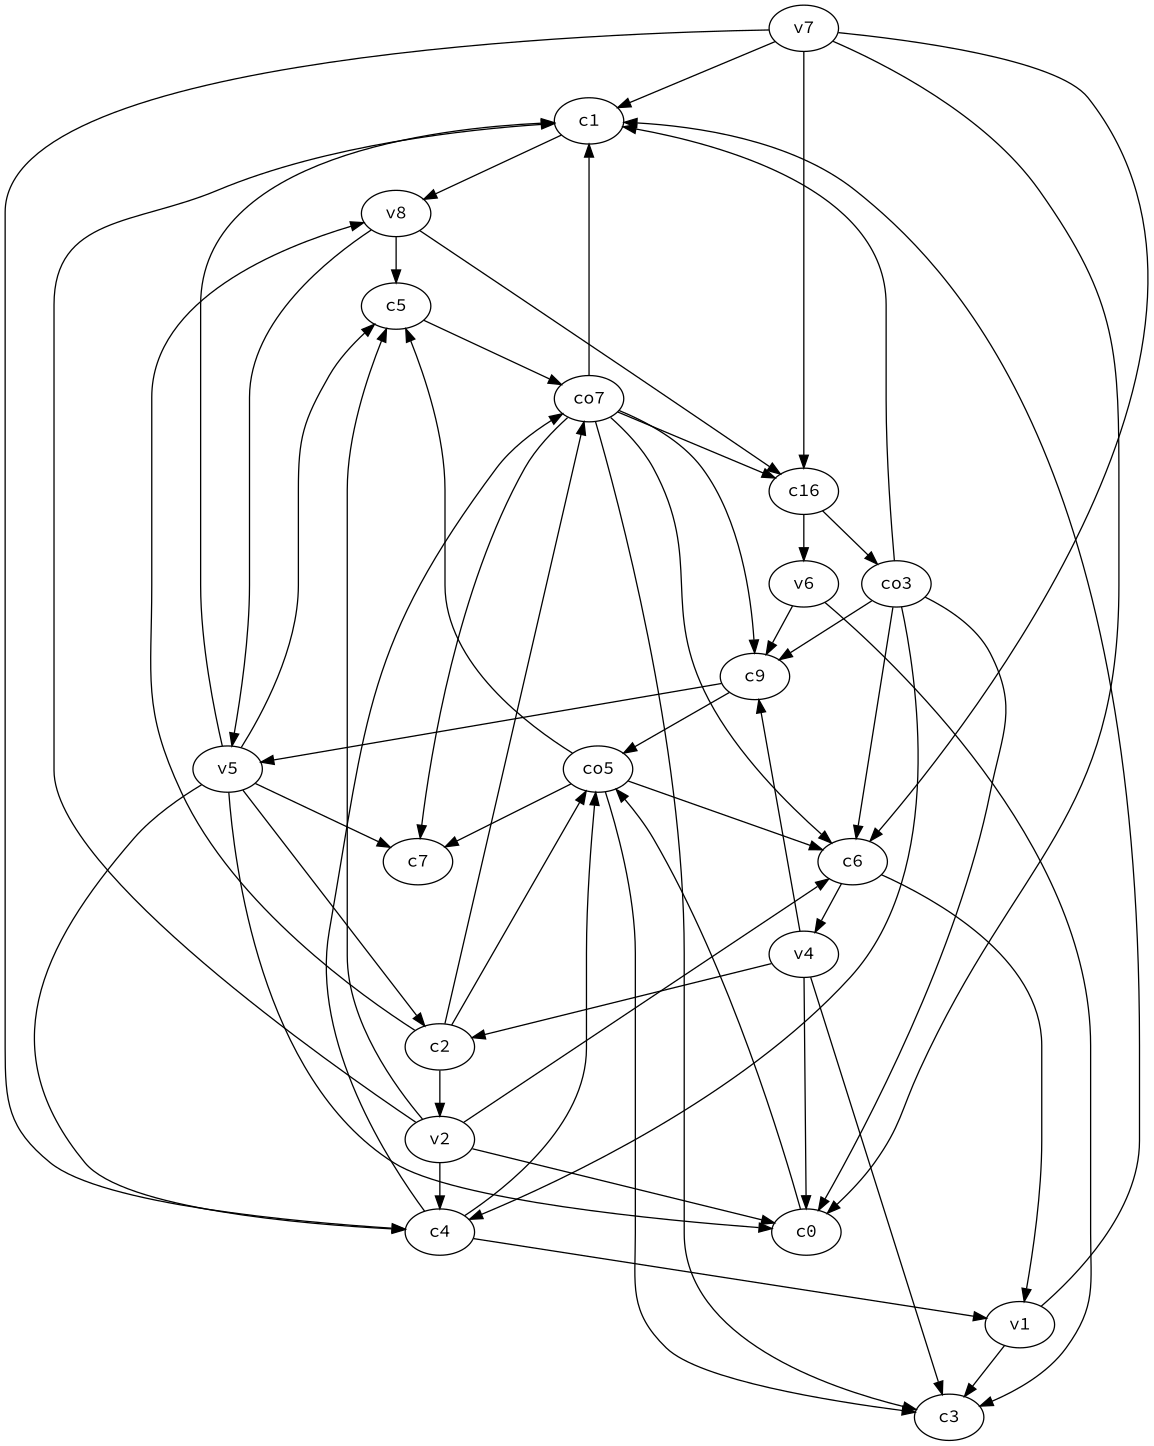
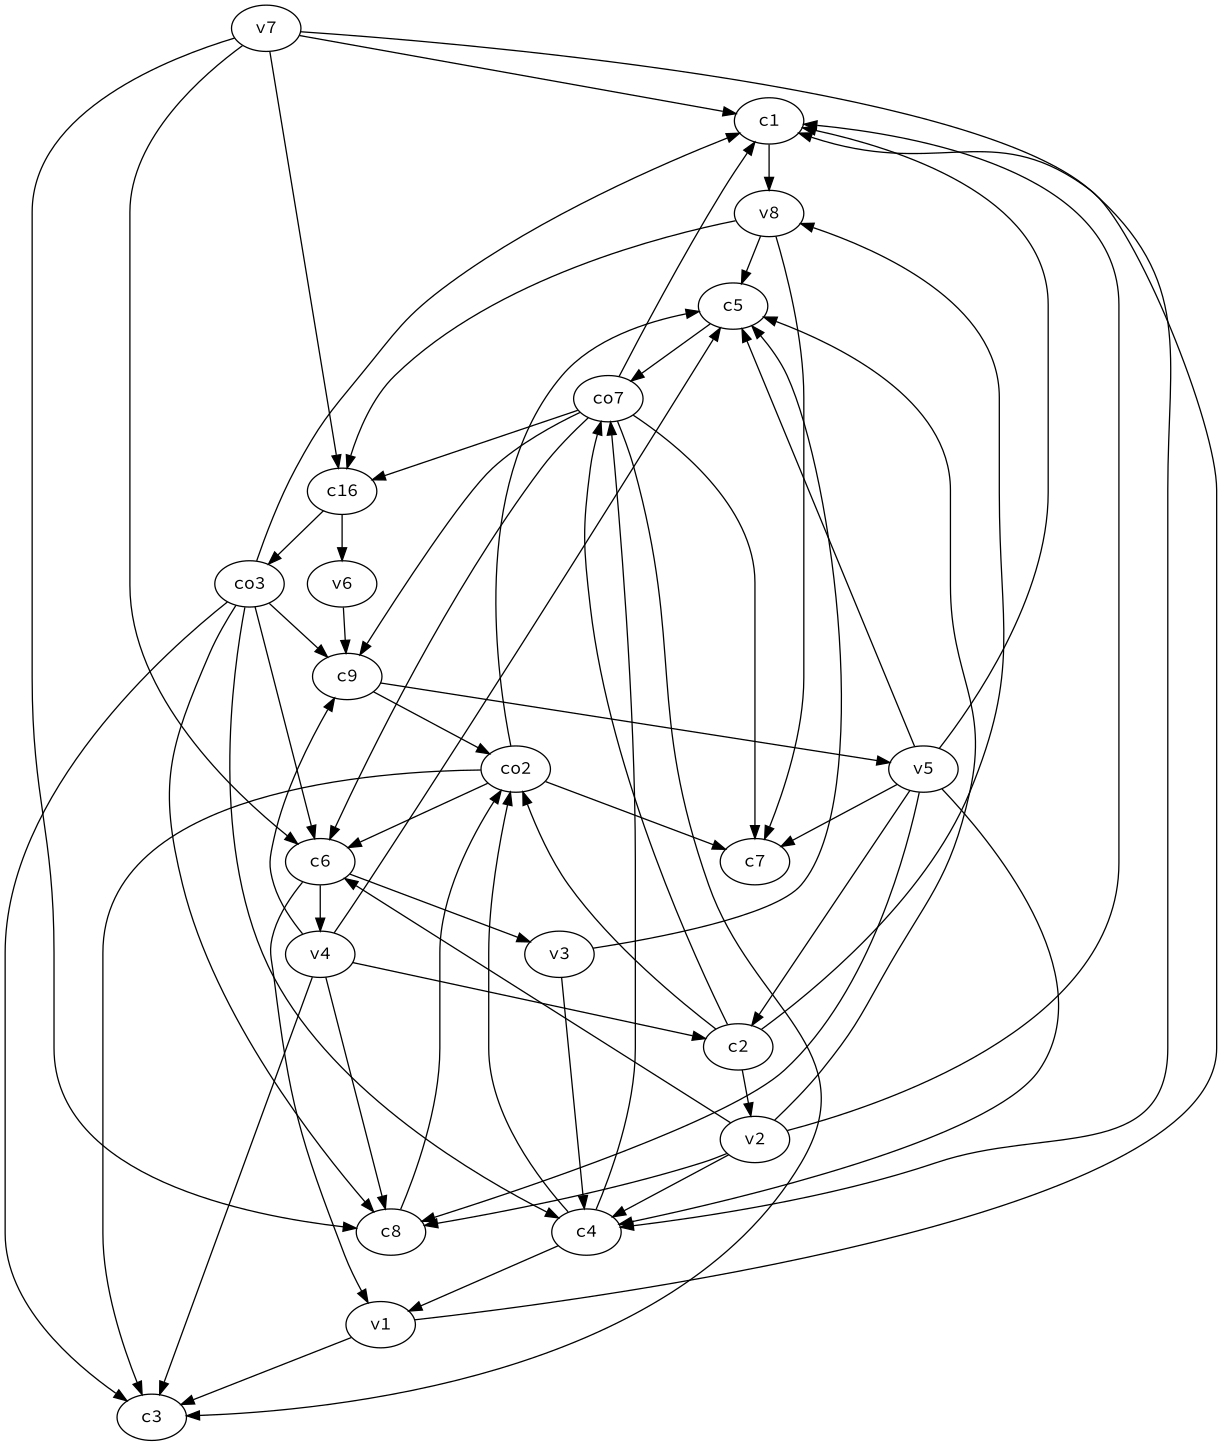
edge "v8" -> "v5": now "v8" -> "c7"
edge "v4" -> "c5": added
node "co5": label "co5" -> "co2"
node "v3": added
edge "v6" -> "c3": now "co3" -> "c3"
node "c0": label "c0" -> "c8"
